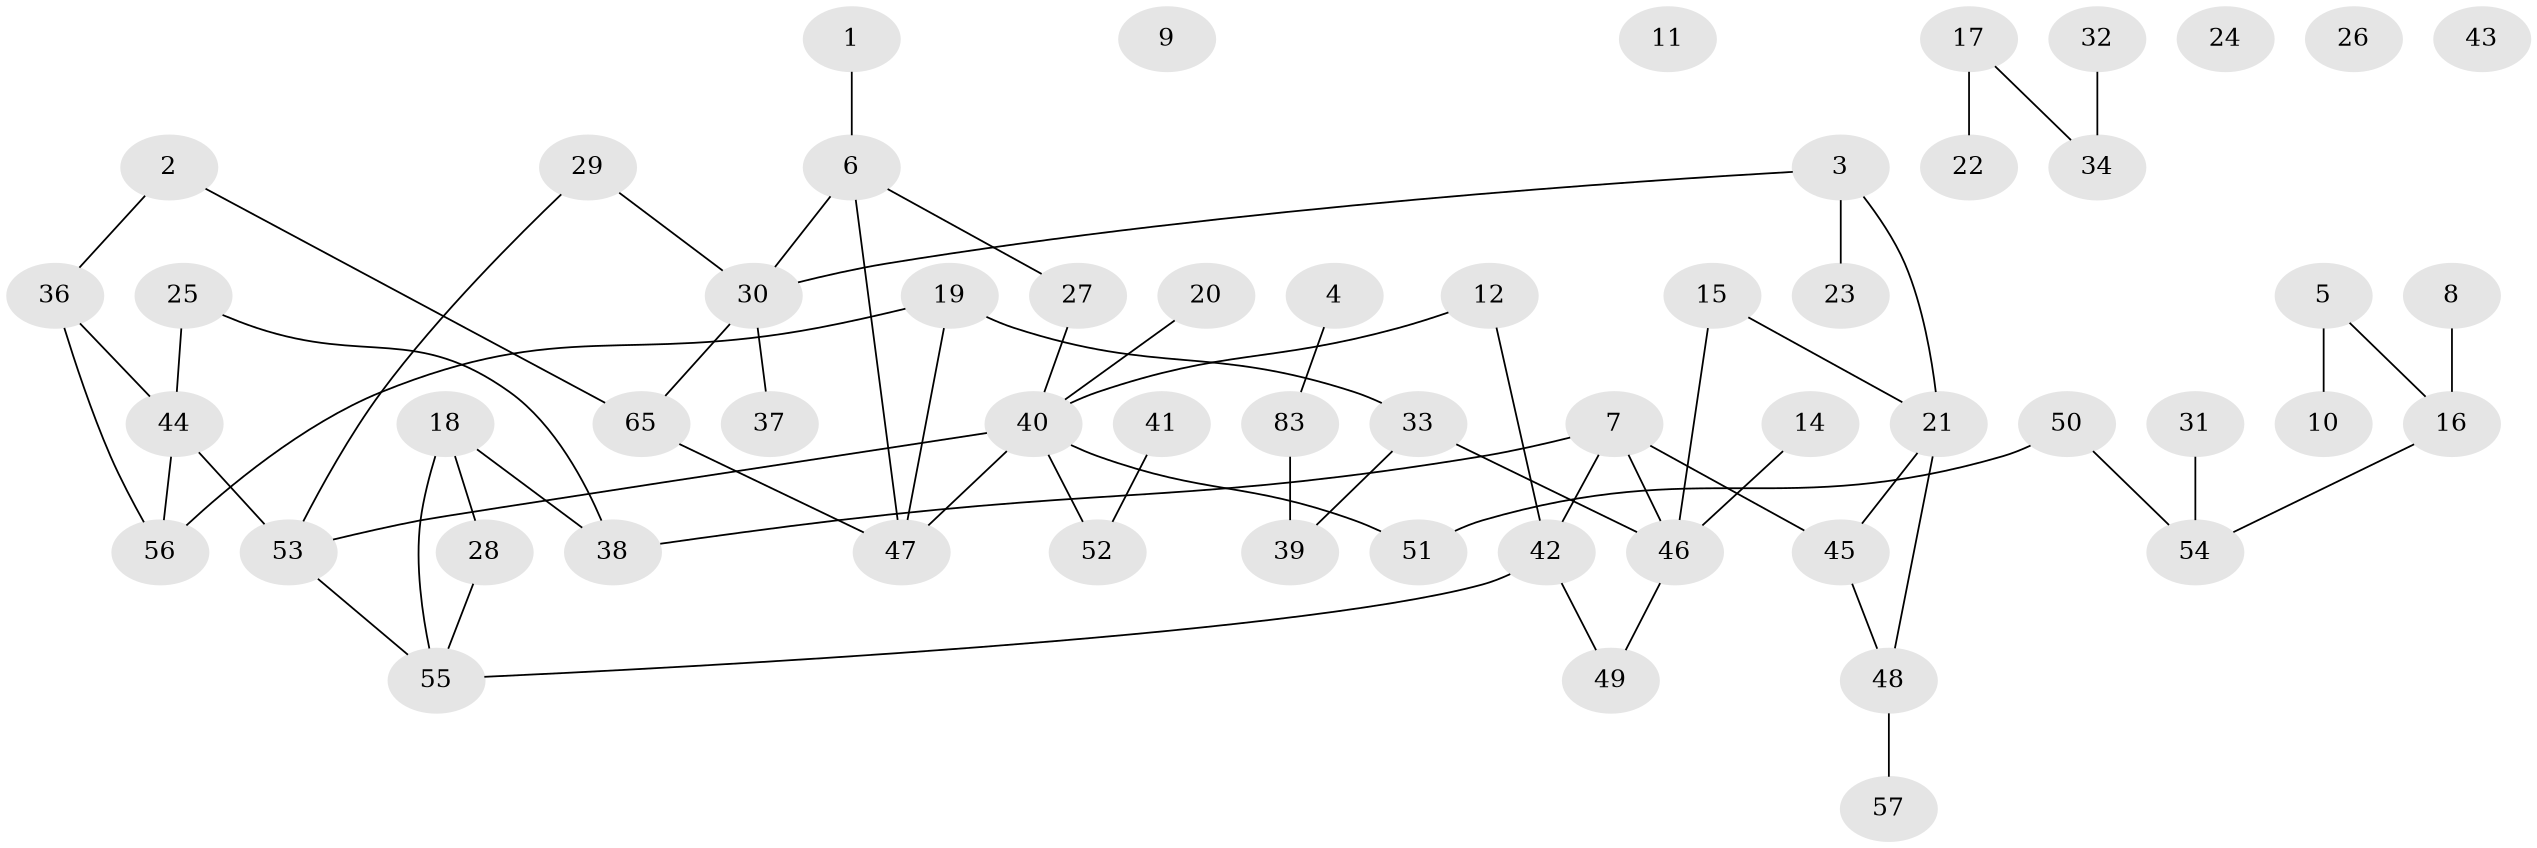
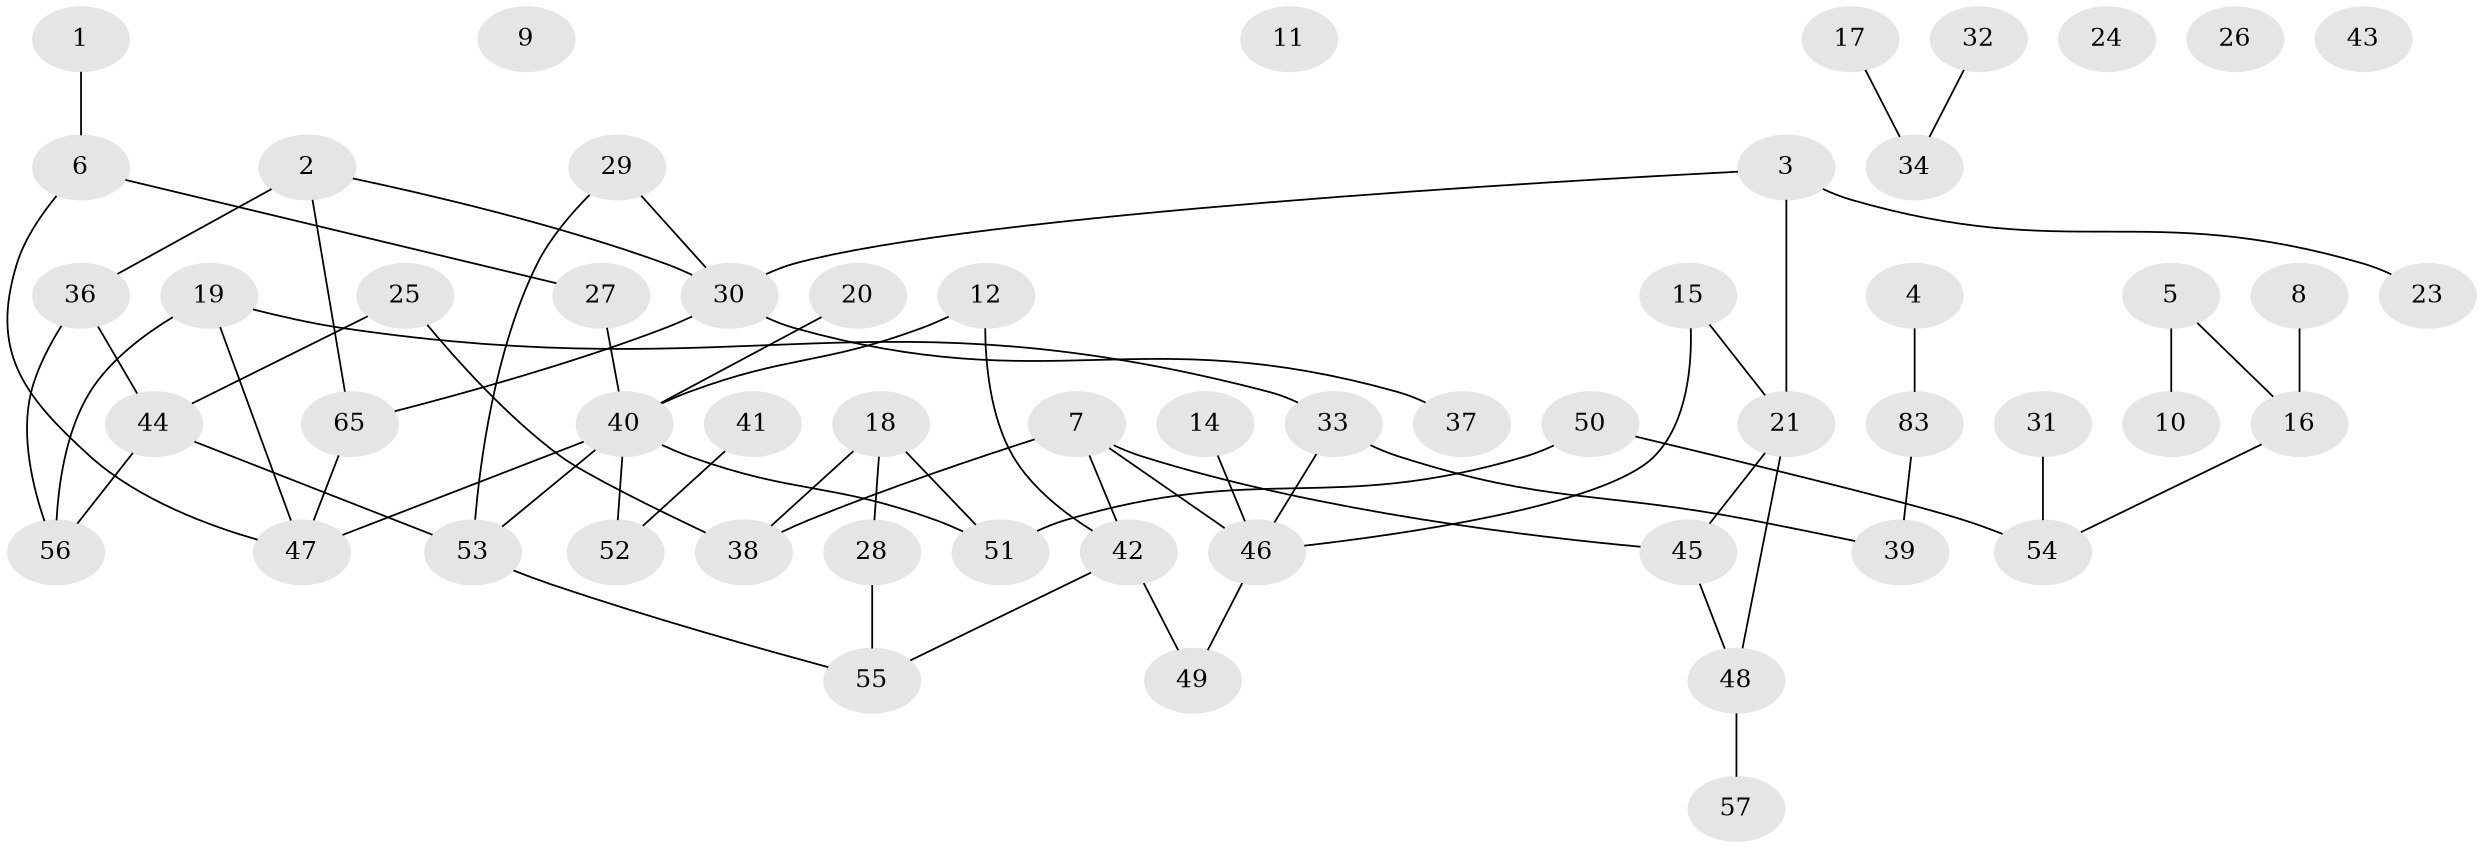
node "22": removed
edge "6" -- "30": now "2" -- "30"
edge "18" -- "55": now "18" -- "51"
